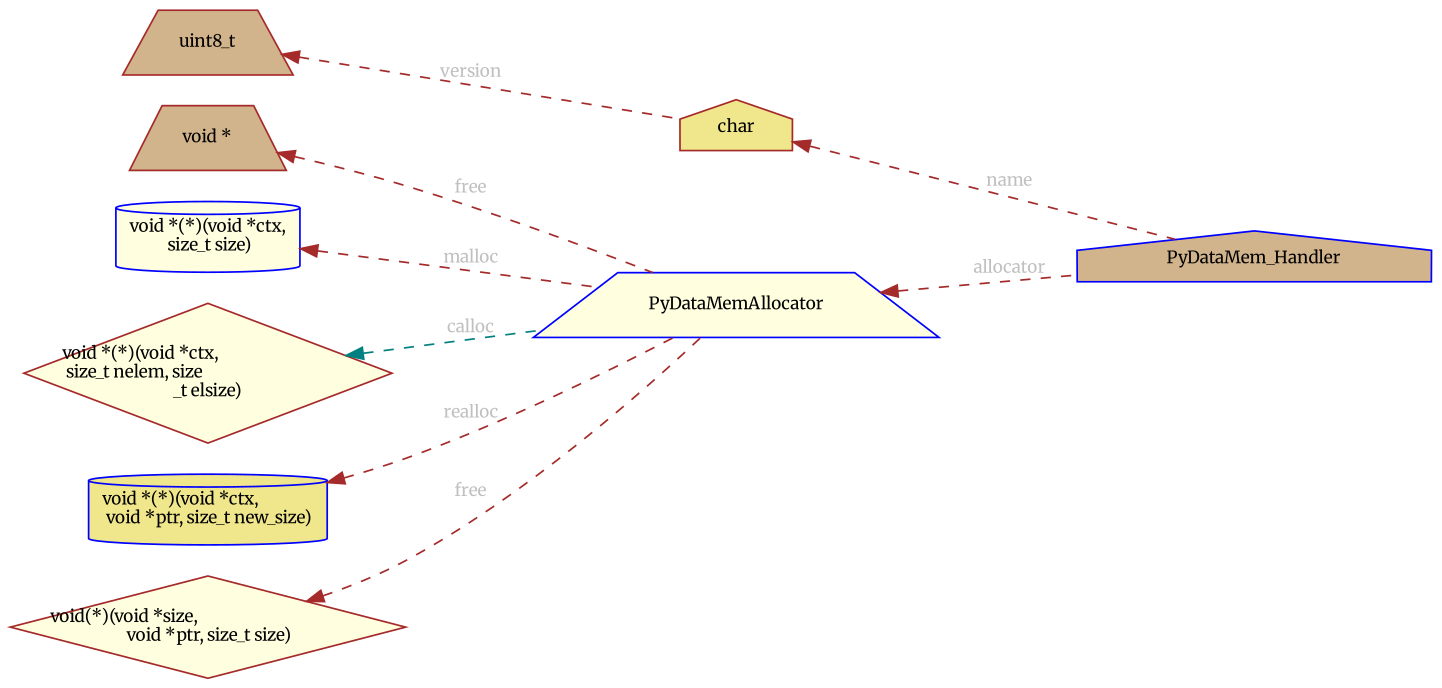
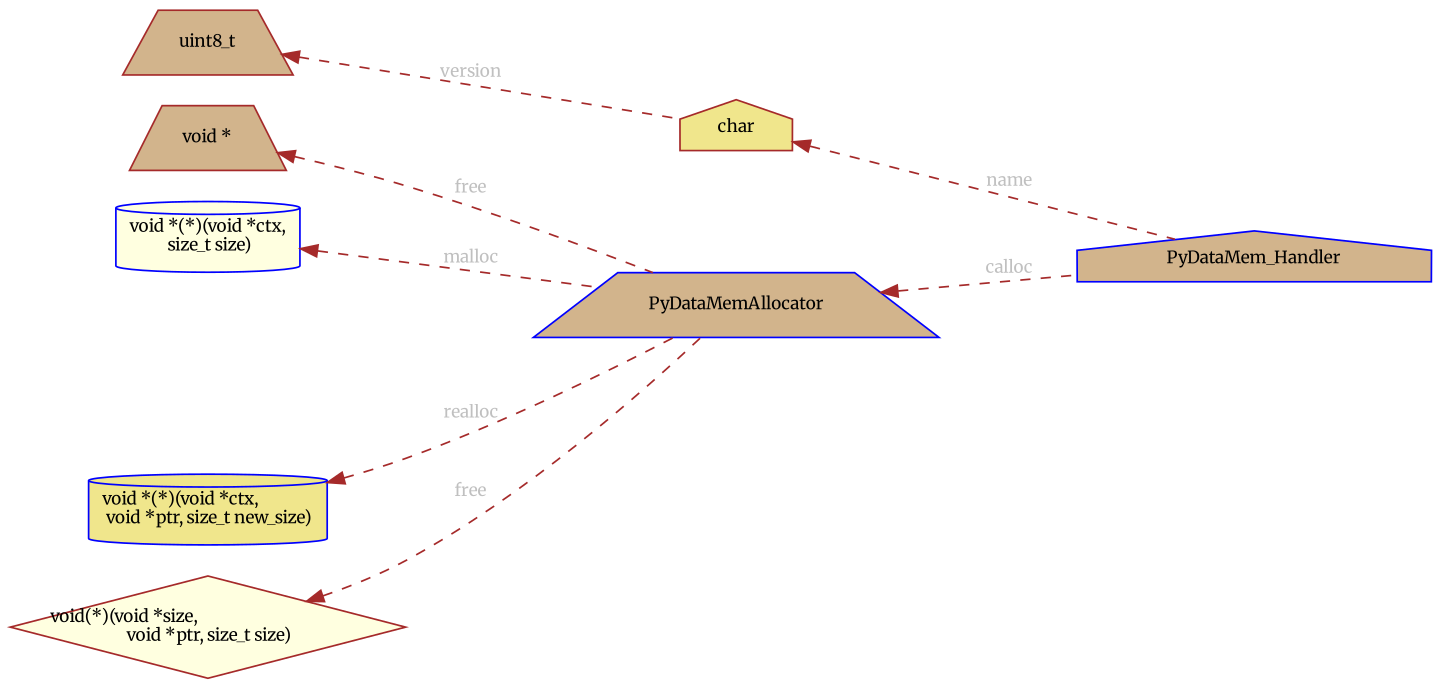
edge "PyDataMem_Handler" -> "PyDataMemAllocator": label " allocator" -> " calloc"
node "PyDataMemAllocator": fillcolor lightyellow -> tan
node "void *(*)(void *ctx, size_t nelem, size _t elsize)": removed
